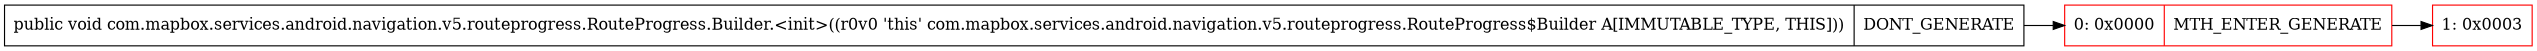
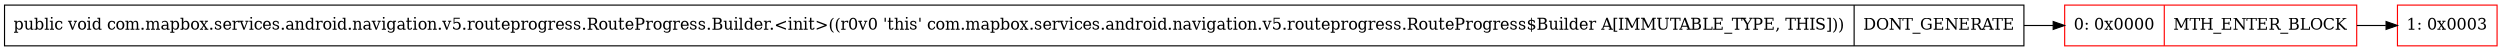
node "0: 0x0000": text "MTH_ENTER_GENERATE" -> "MTH_ENTER_BLOCK"
